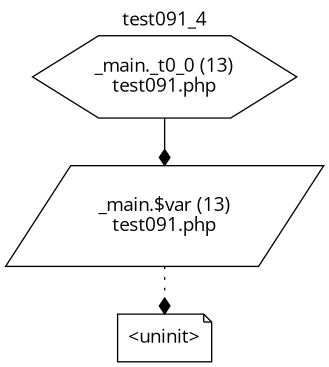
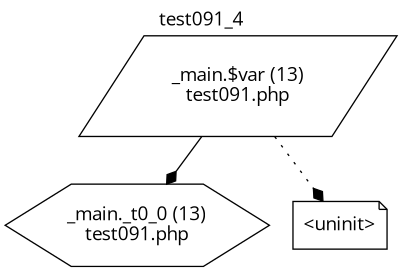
edge "_main._t0_0 (13) test091.php" -> "_main.$var (13) test091.php": reversed
